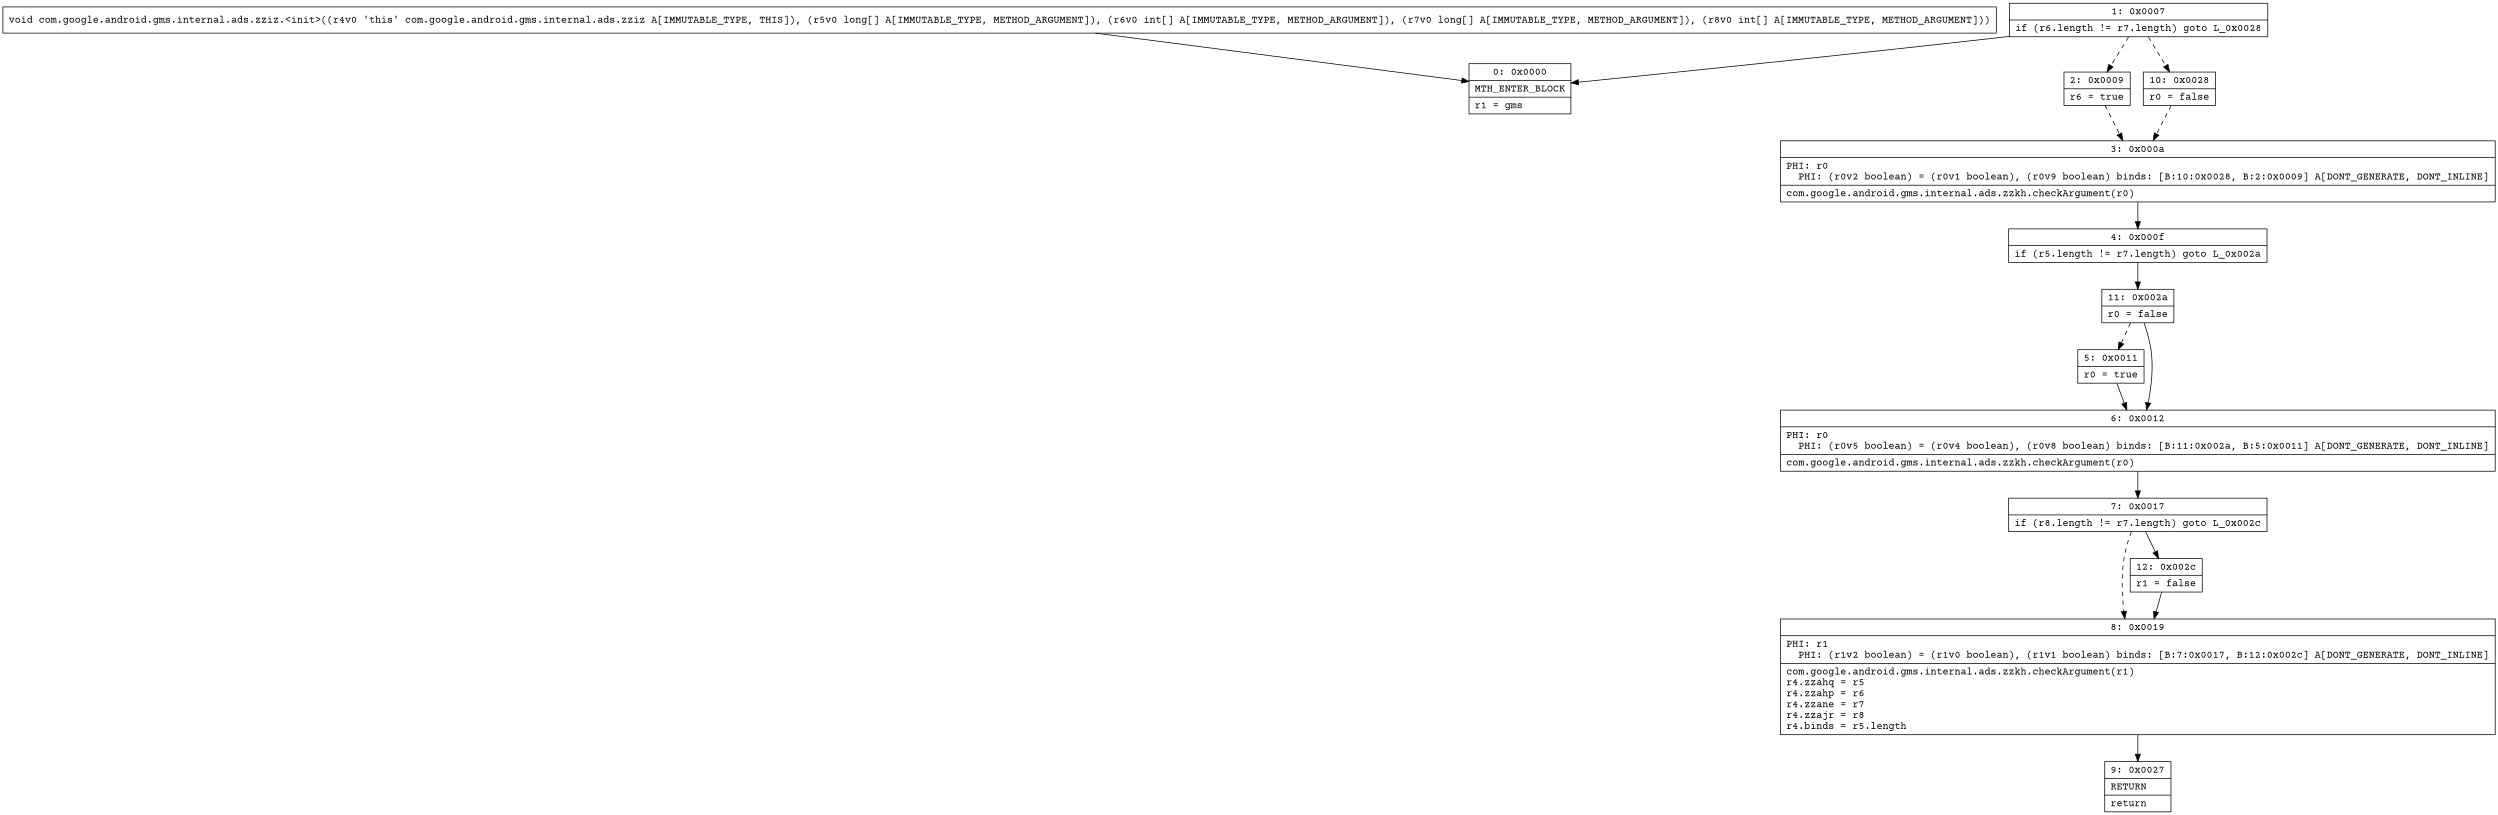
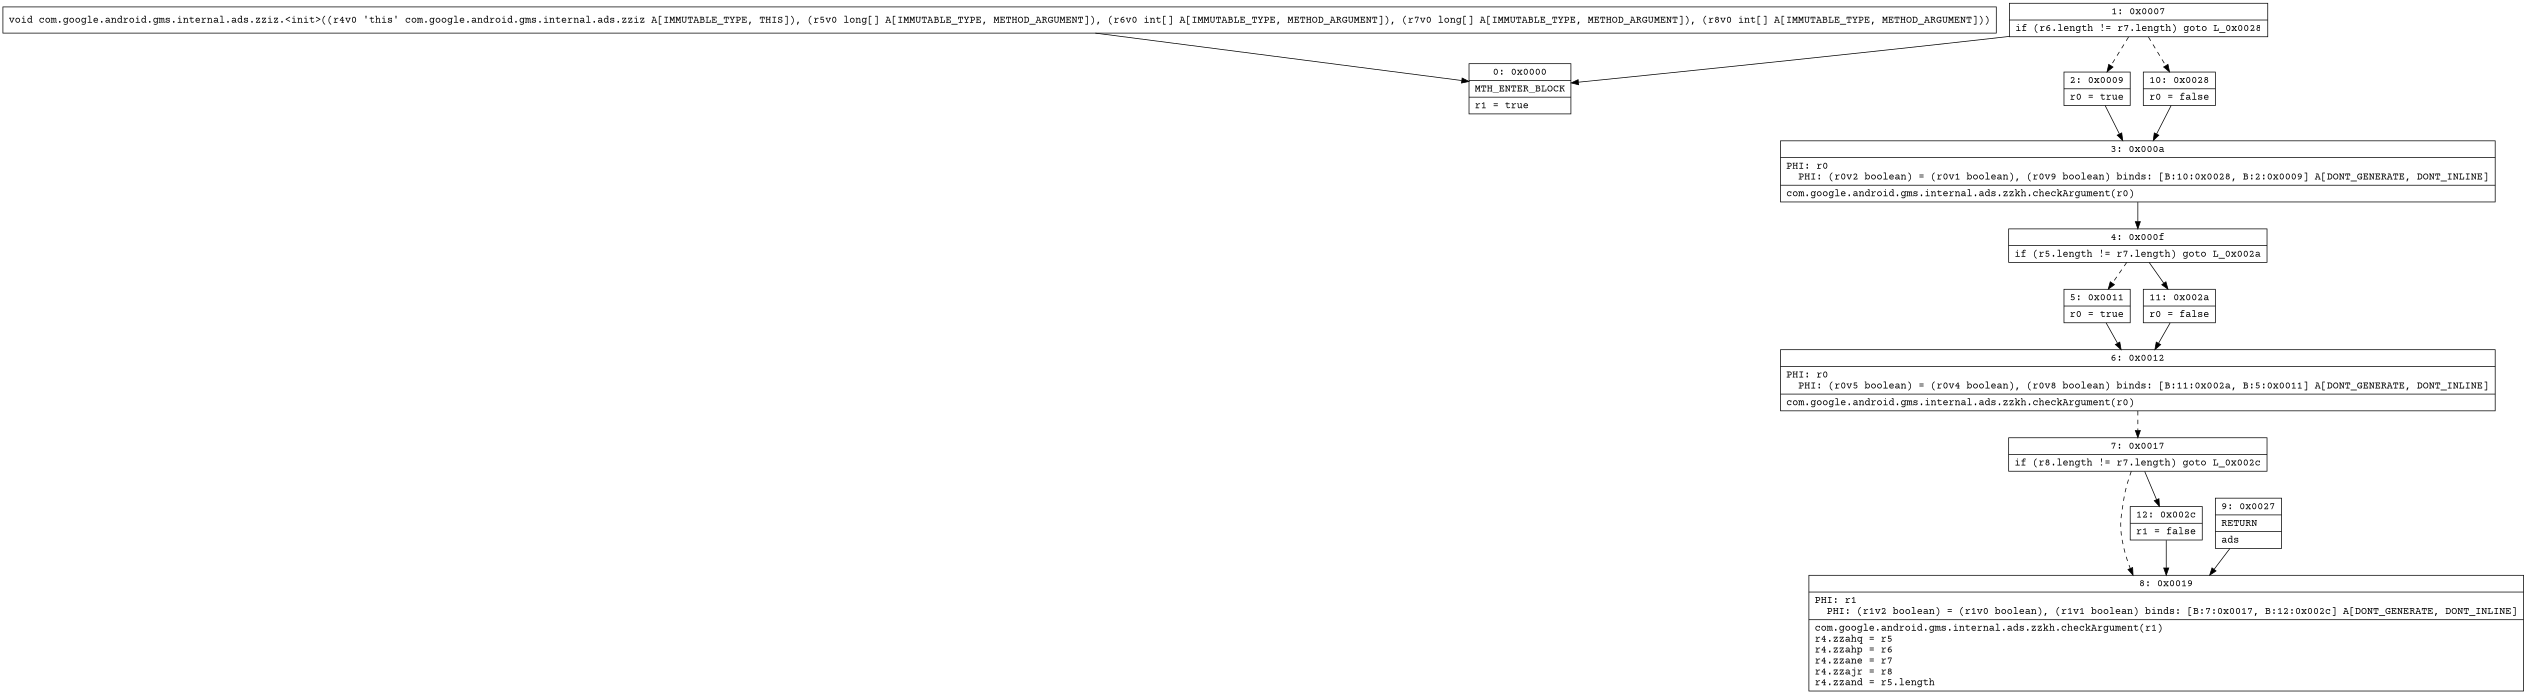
node "2: 0x0009": text "r6 = true" -> "r0 = true"
node "0: 0x0000": text "r1 = gms" -> "r1 = true"
edge "2: 0x0009" -> "3: 0x000a": style dashed -> solid
edge "10: 0x0028" -> "3: 0x000a": style dashed -> solid
edge "11: 0x002a" -> "5: 0x0011": now "4: 0x000f" -> "5: 0x0011"
edge "6: 0x0012" -> "7: 0x0017": style solid -> dashed
node "8: 0x0019": text "r4.binds = r5.length" -> "r4.zzand = r5.length"
edge "8: 0x0019" -> "9: 0x0027": reversed
node "9: 0x0027": text "return" -> "ads"
